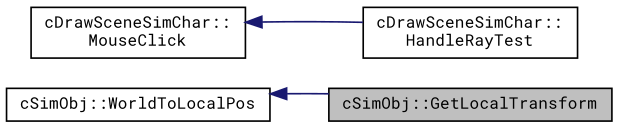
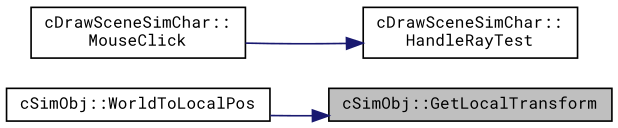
edge "cDrawSceneSimChar:: HandleRayTest" -> "cDrawSceneSimChar:: MouseClick": reversed
edge "cSimObj::GetLocalTransform" -> "cSimObj::WorldToLocalPos": reversed
